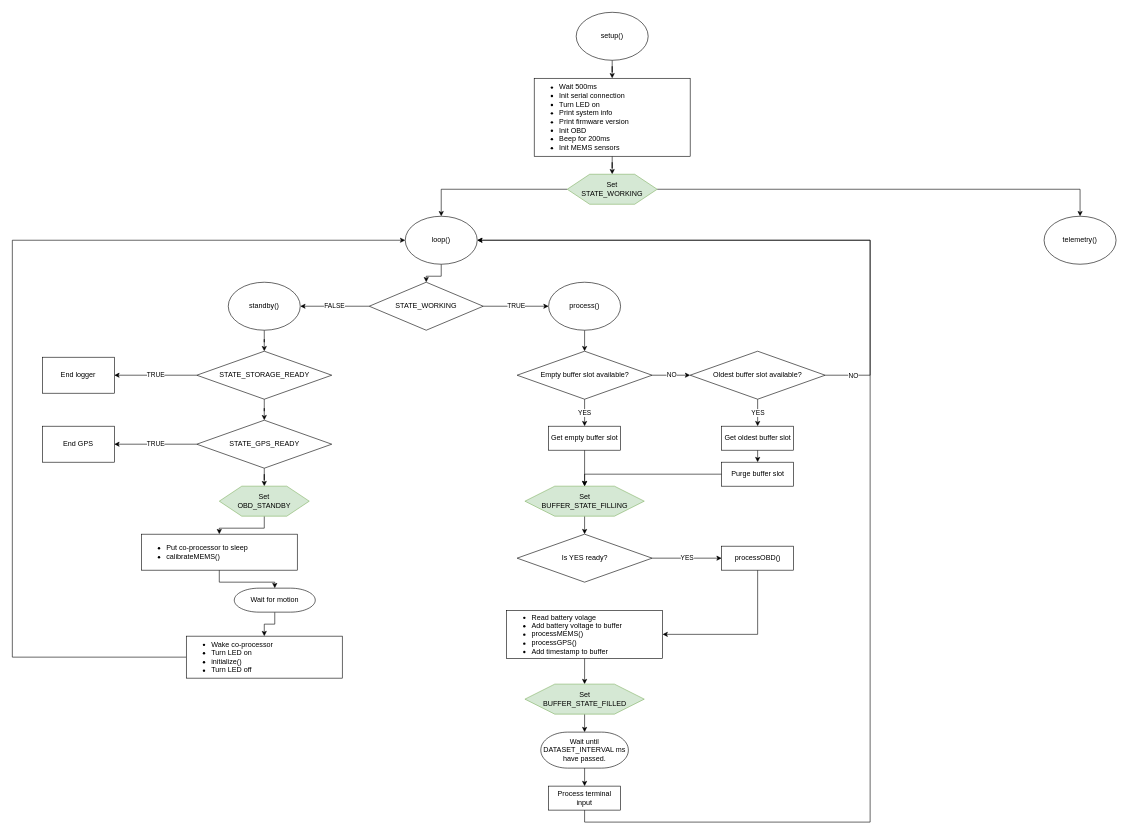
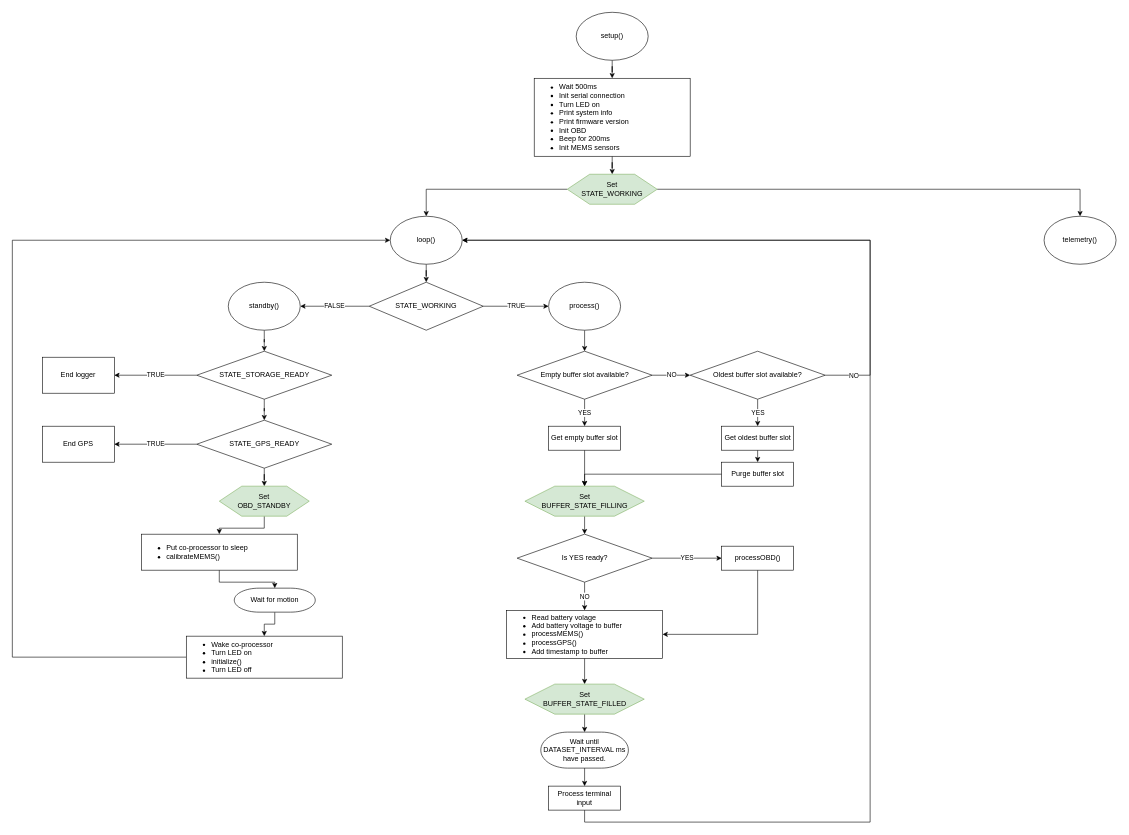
node "loop()": moved (441, 240) -> (426, 240)
edge "Is YES ready?" -> "Read battery volage Add battery voltage to buffer processMEMS() processGPS() Add timestamp to buffer": added, label "NO"
